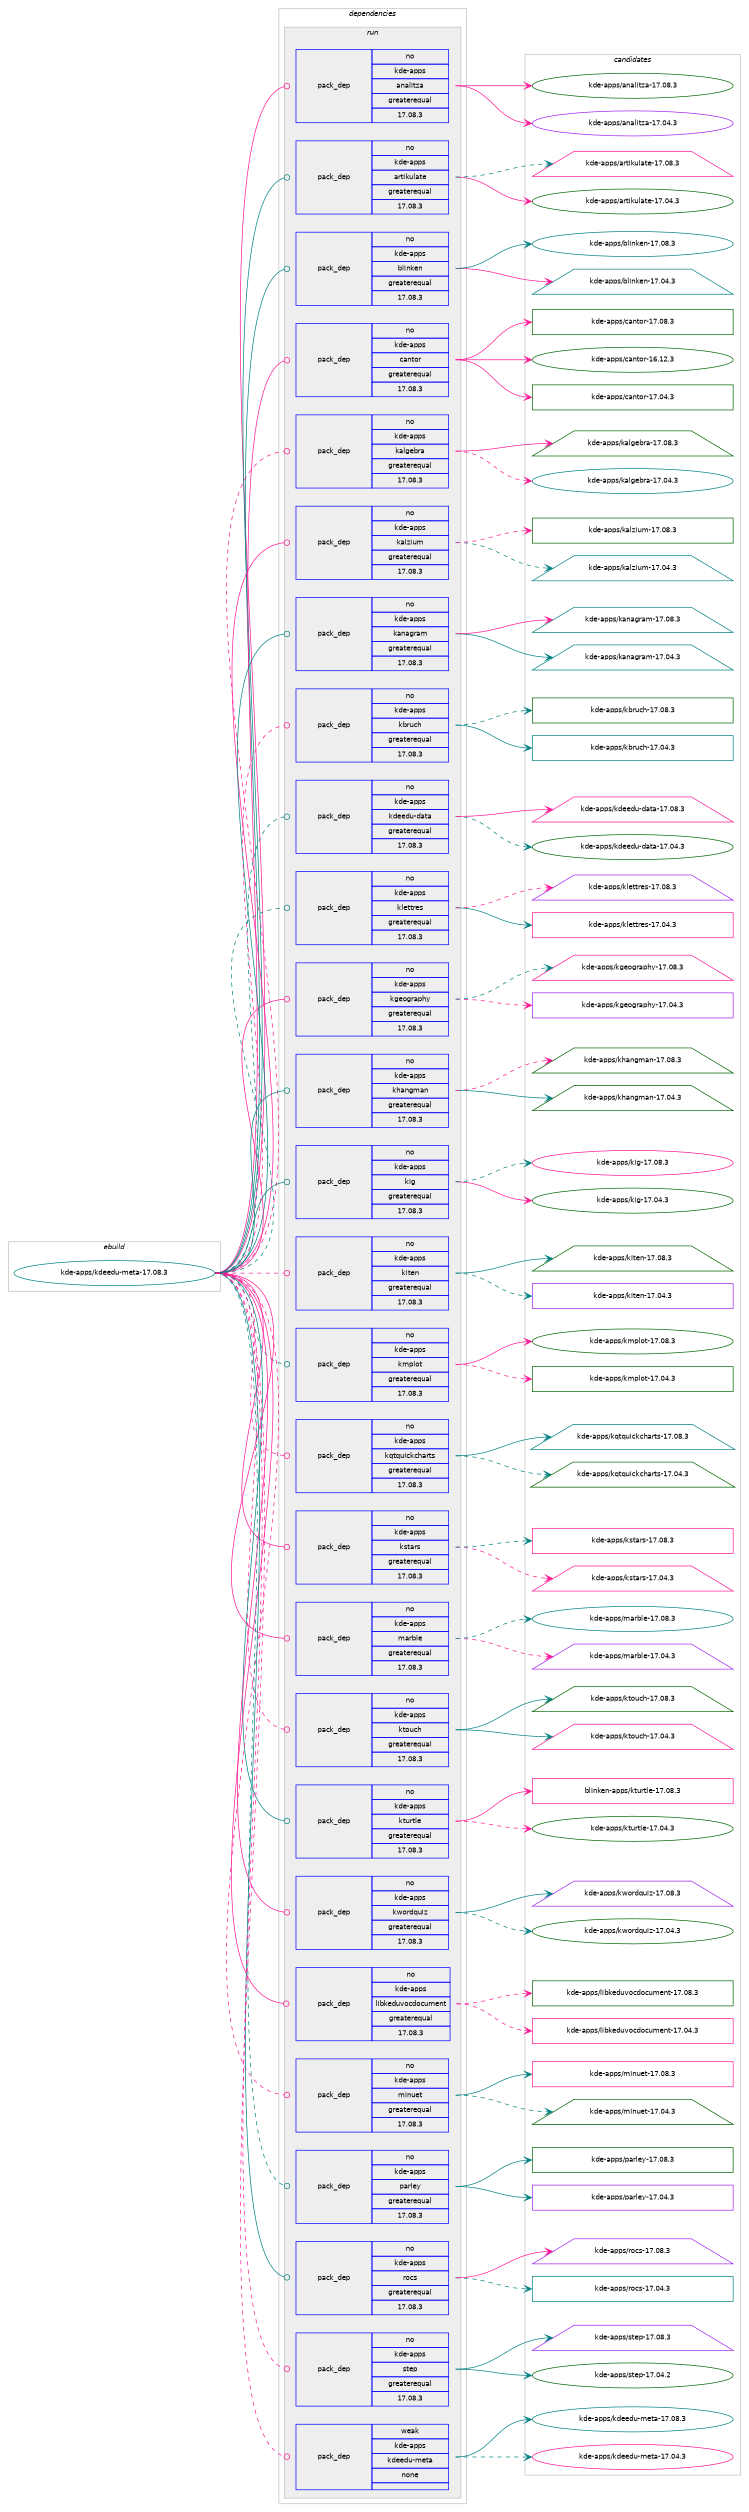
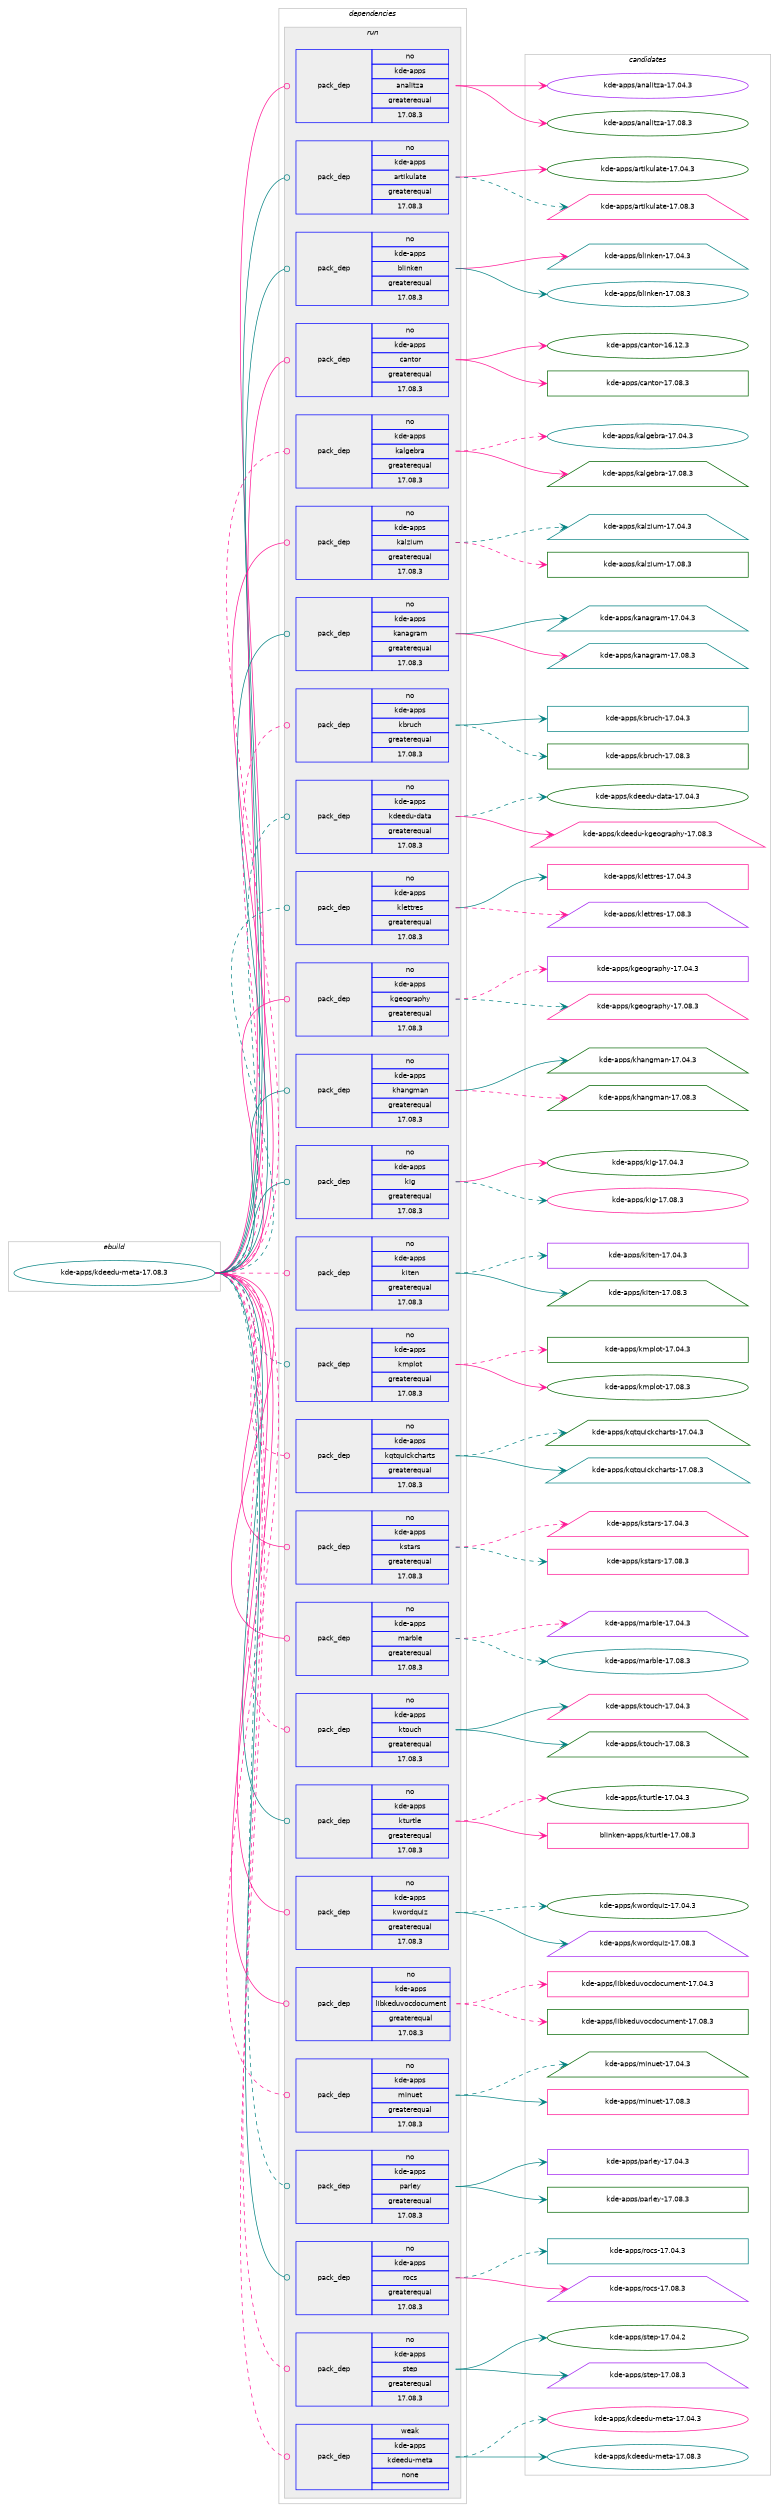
node "kde-apps/cantor-17.04.3": removed
node "kde-apps/kdeedu-data-17.08.3": label "kde-apps/kdeedu-data-17.08.3" -> "kde-apps/kdeedu-kgeography-17.08.3"
